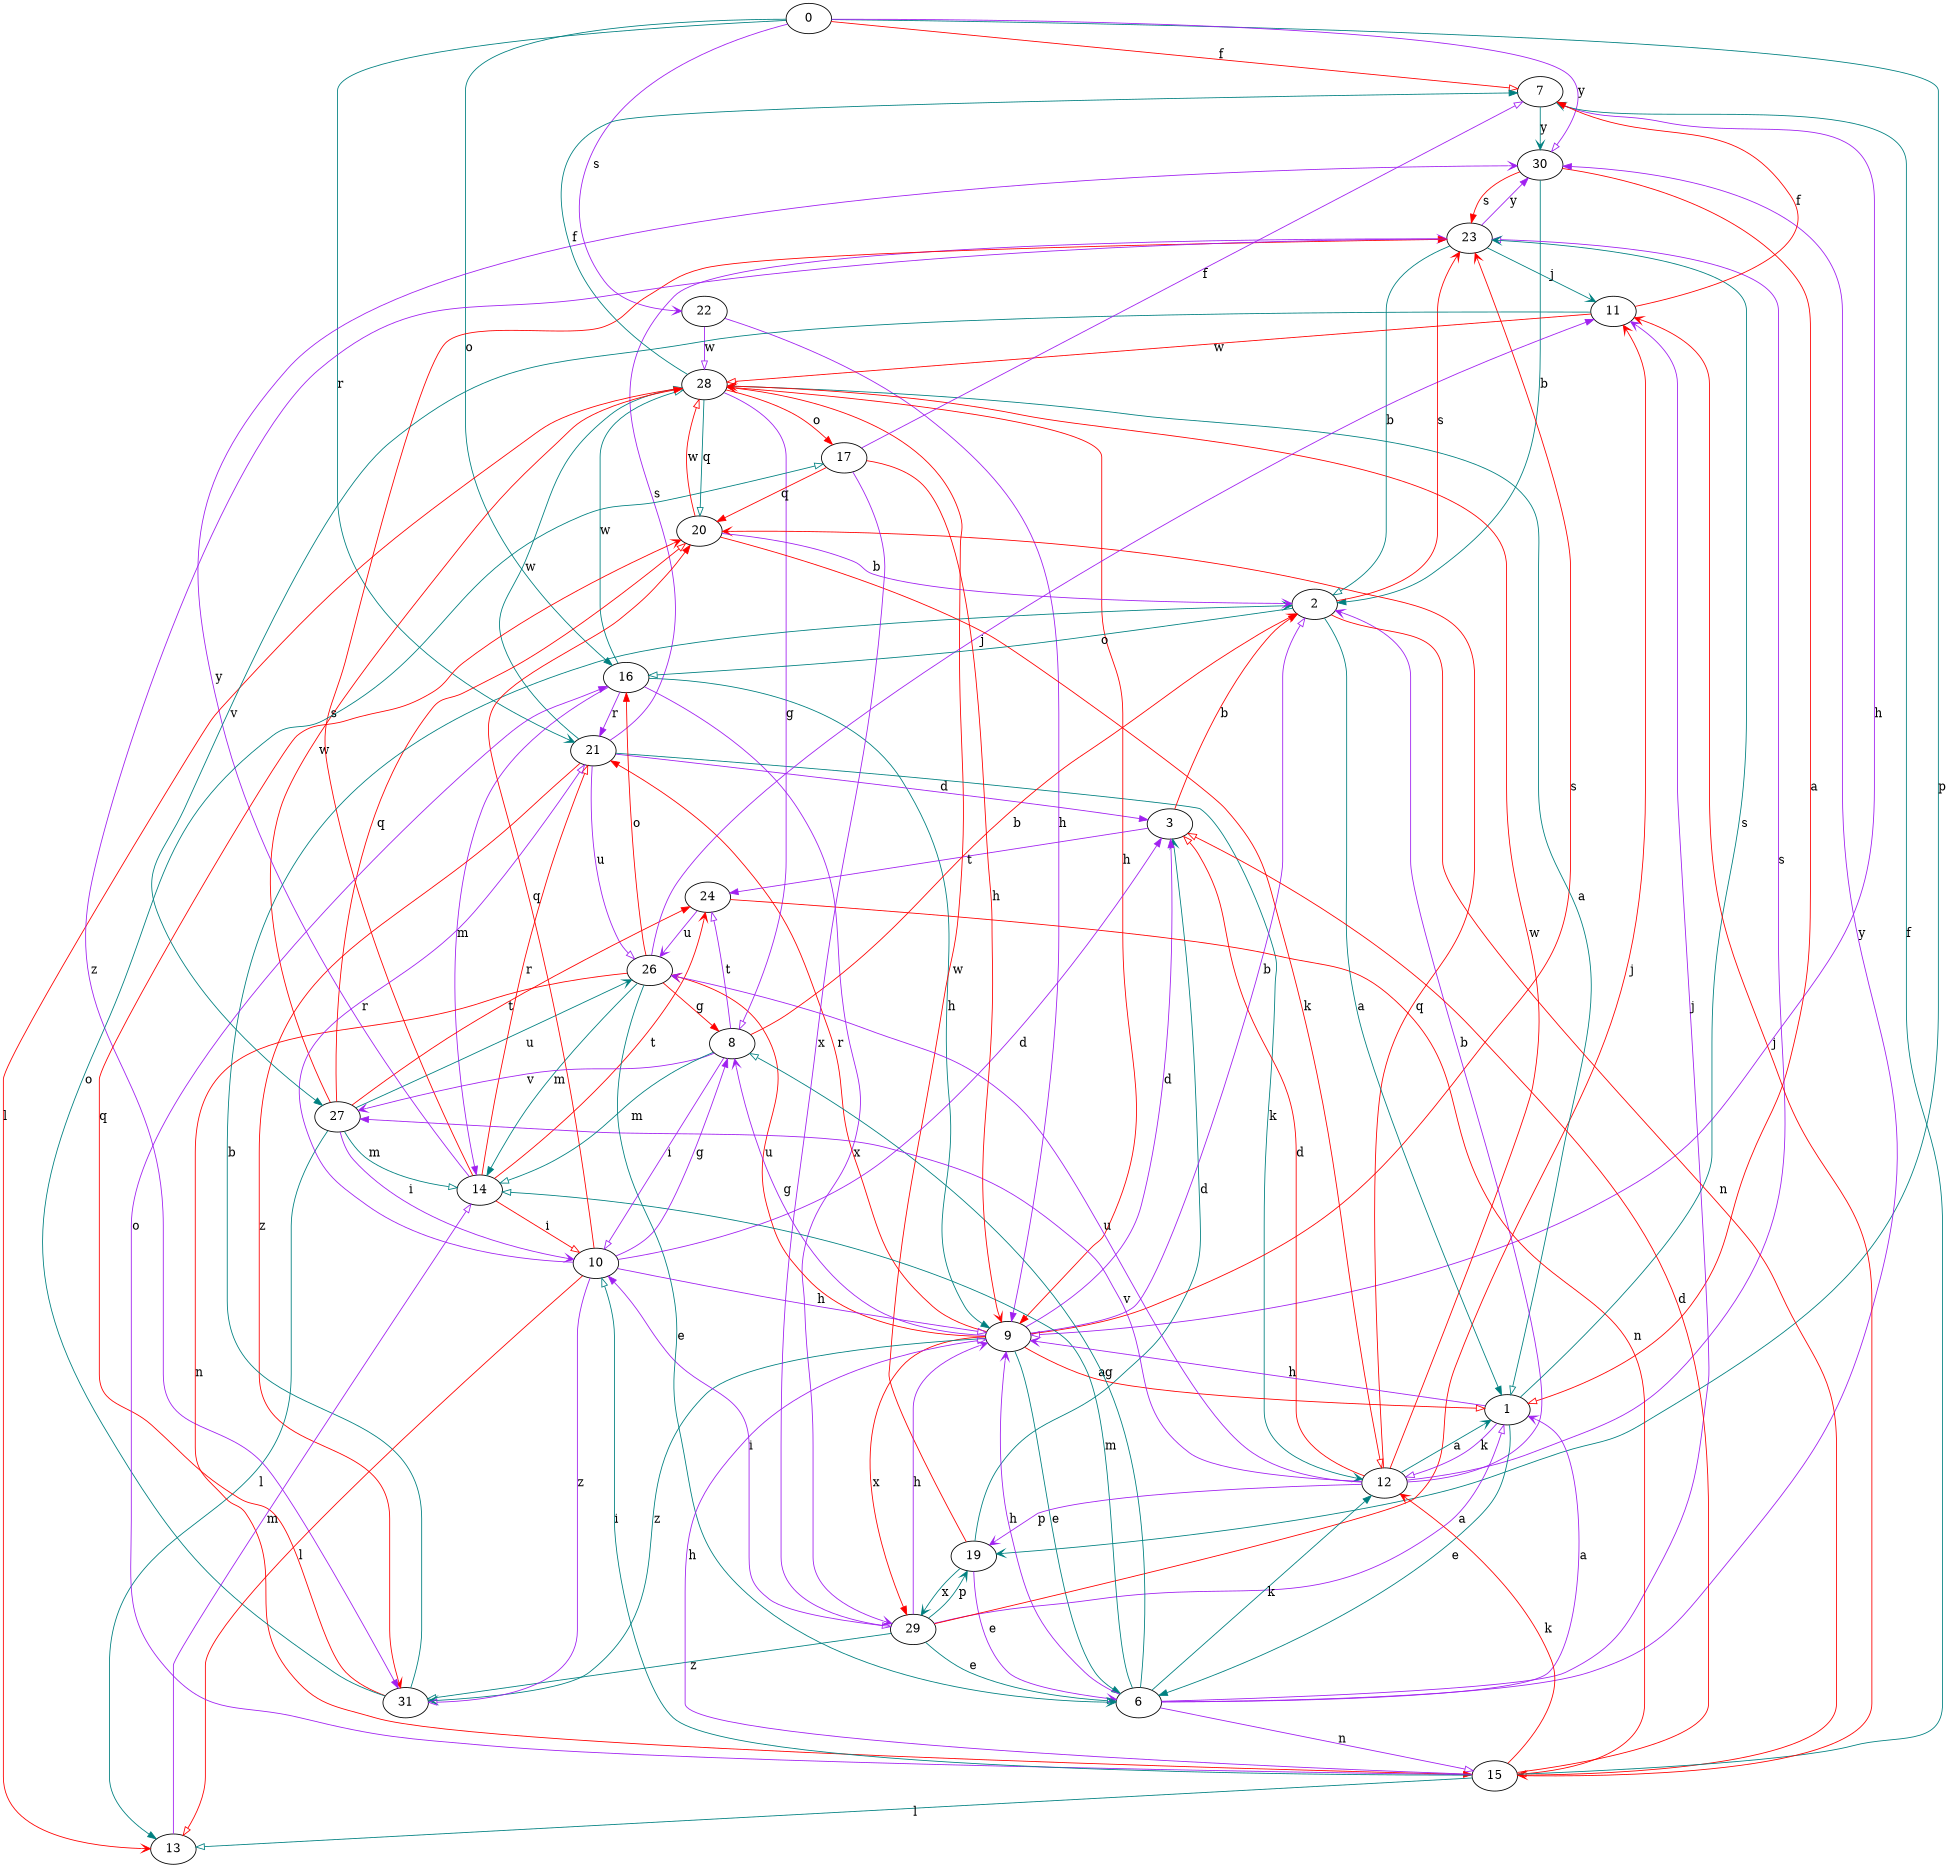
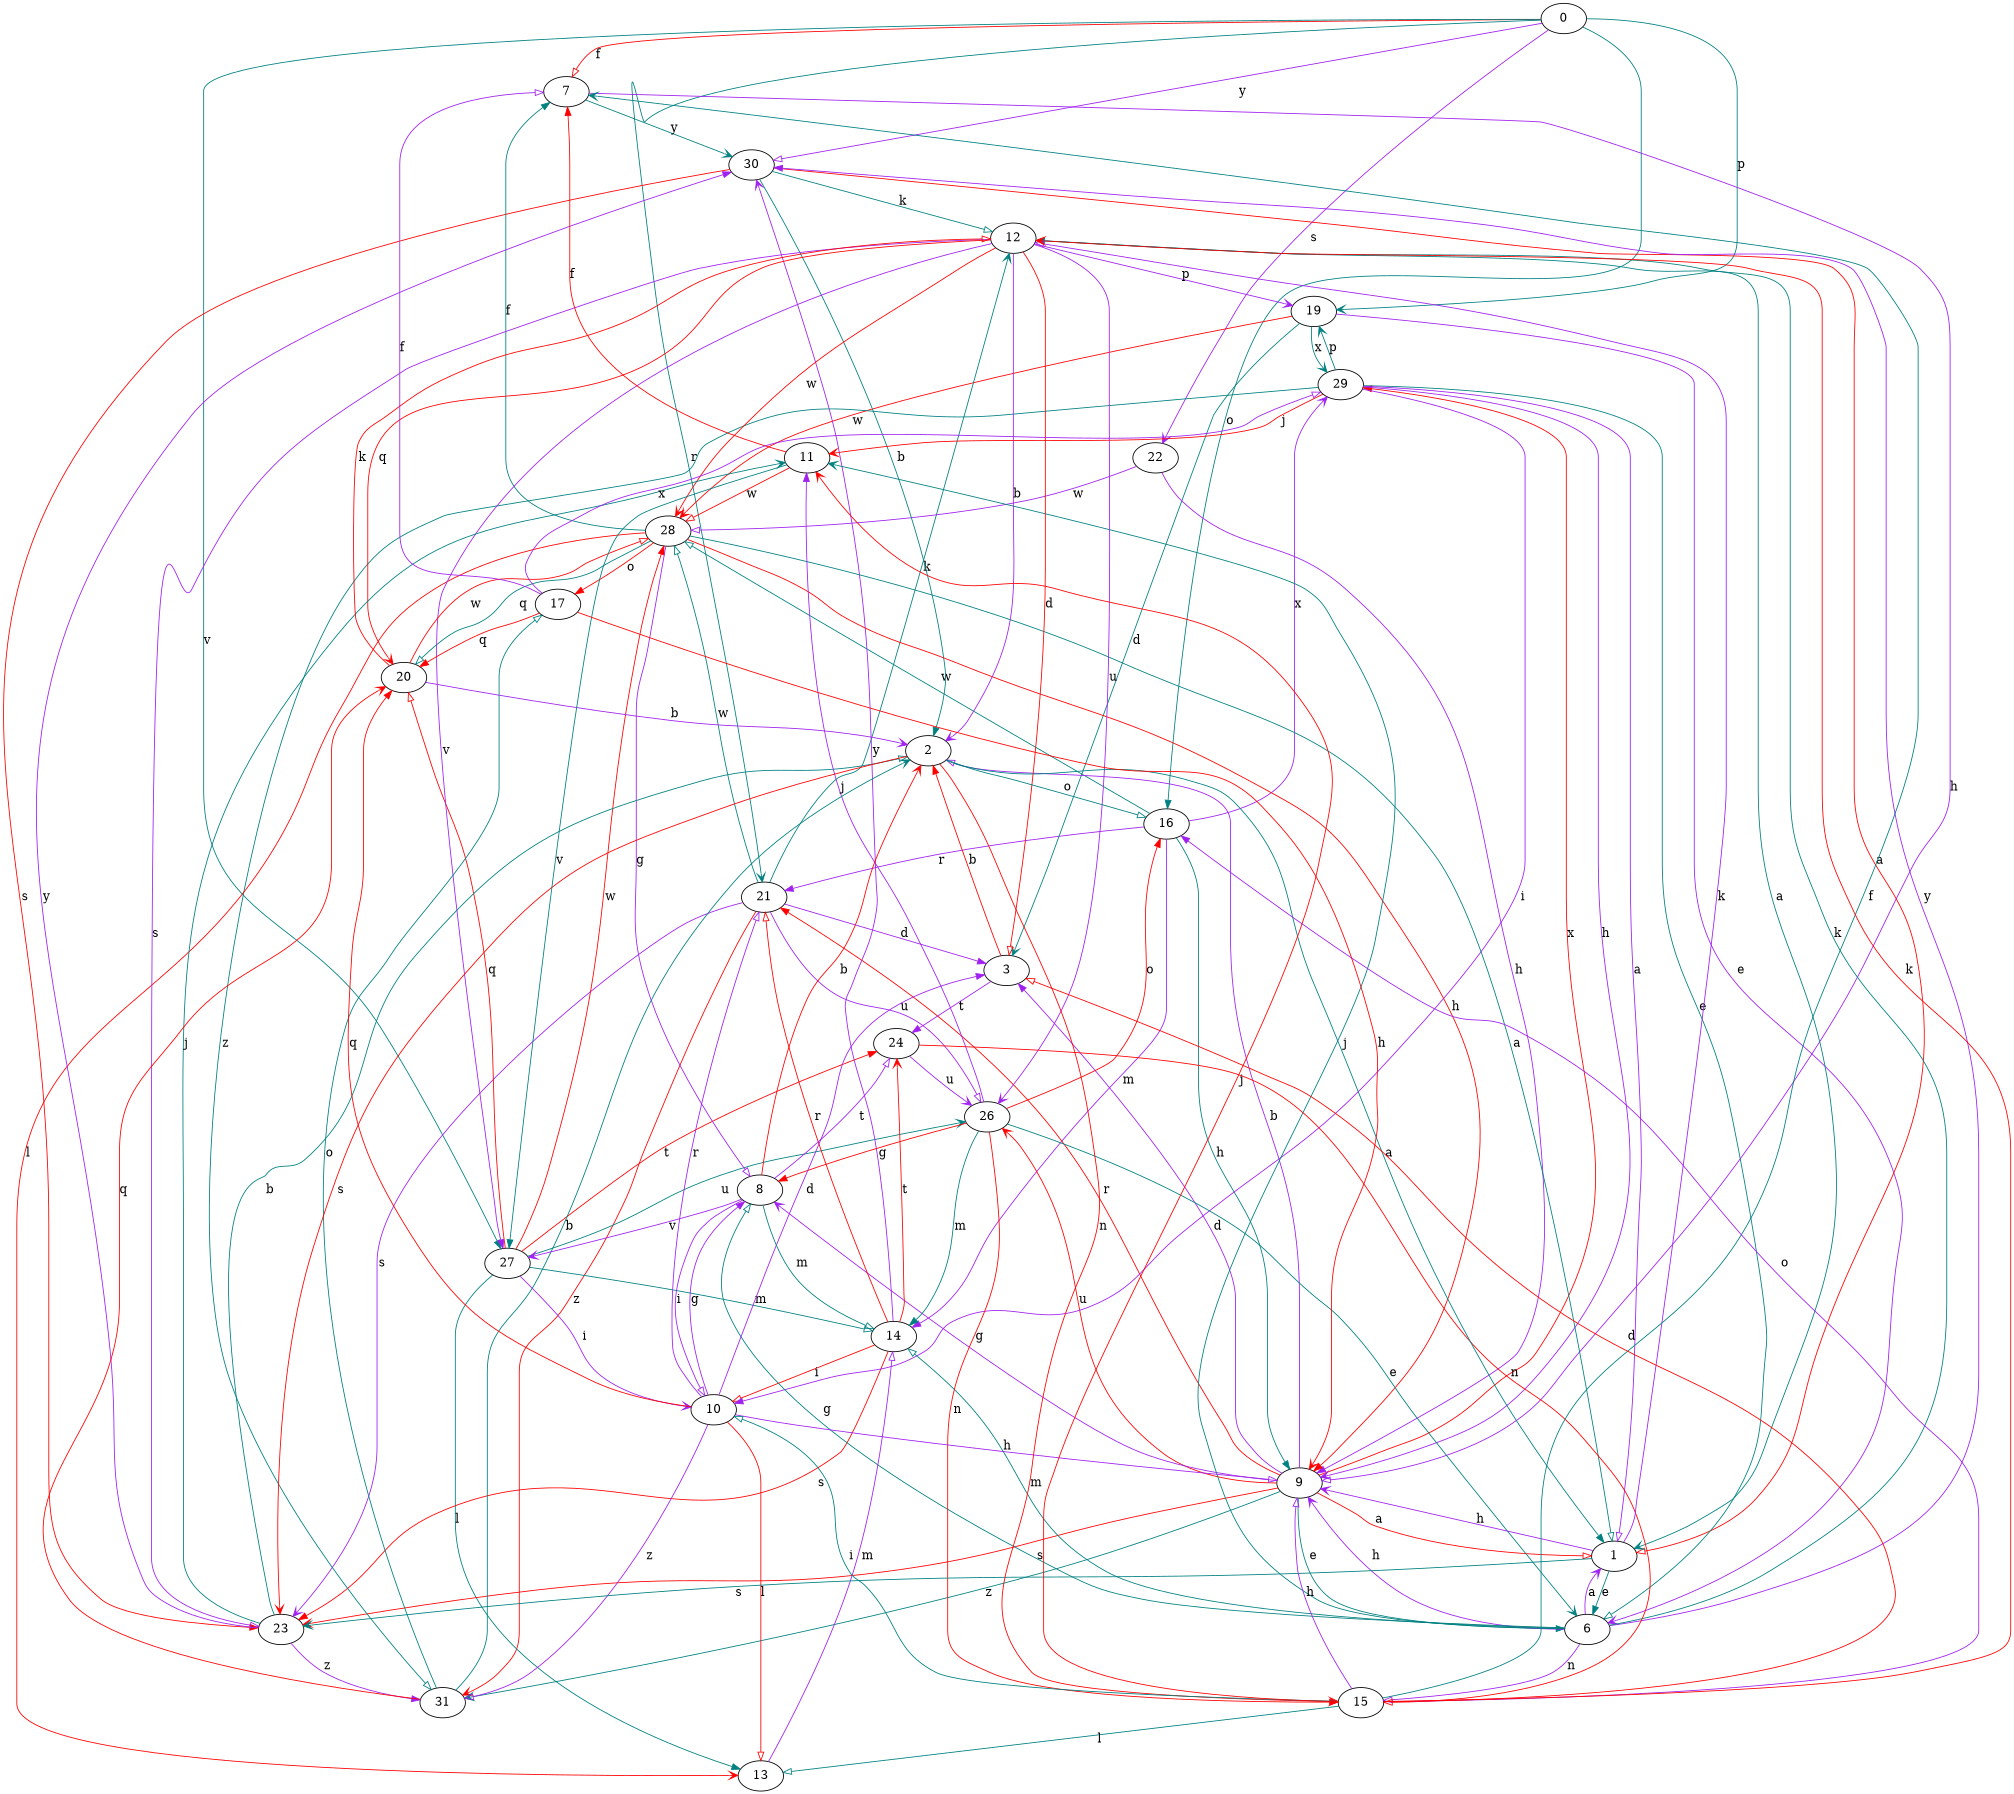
edge "0" -> "27": added, label "v"
edge "30" -> "12": added, label "k"
edge "6" -> "11": color purple -> teal
